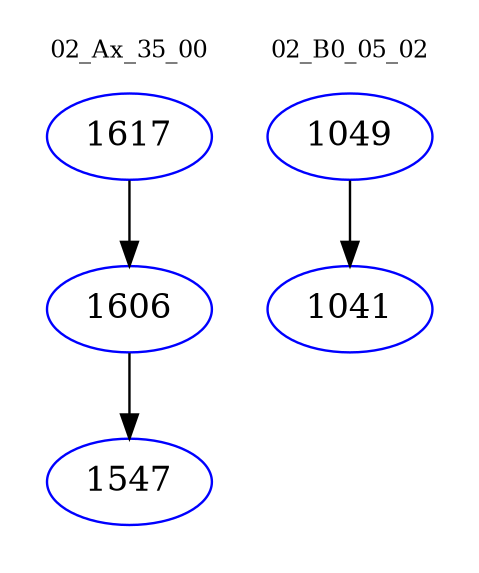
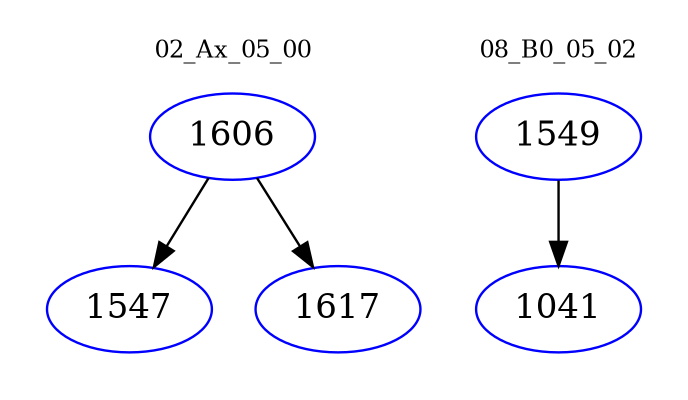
cluster "02_Ax_35_00": label "02_Ax_35_00" -> "02_Ax_05_00"
cluster "02_B0_05_02": label "02_B0_05_02" -> "08_B0_05_02"
node "1049": label "1049" -> "1549"
edge "1617" -> "1606": reversed
